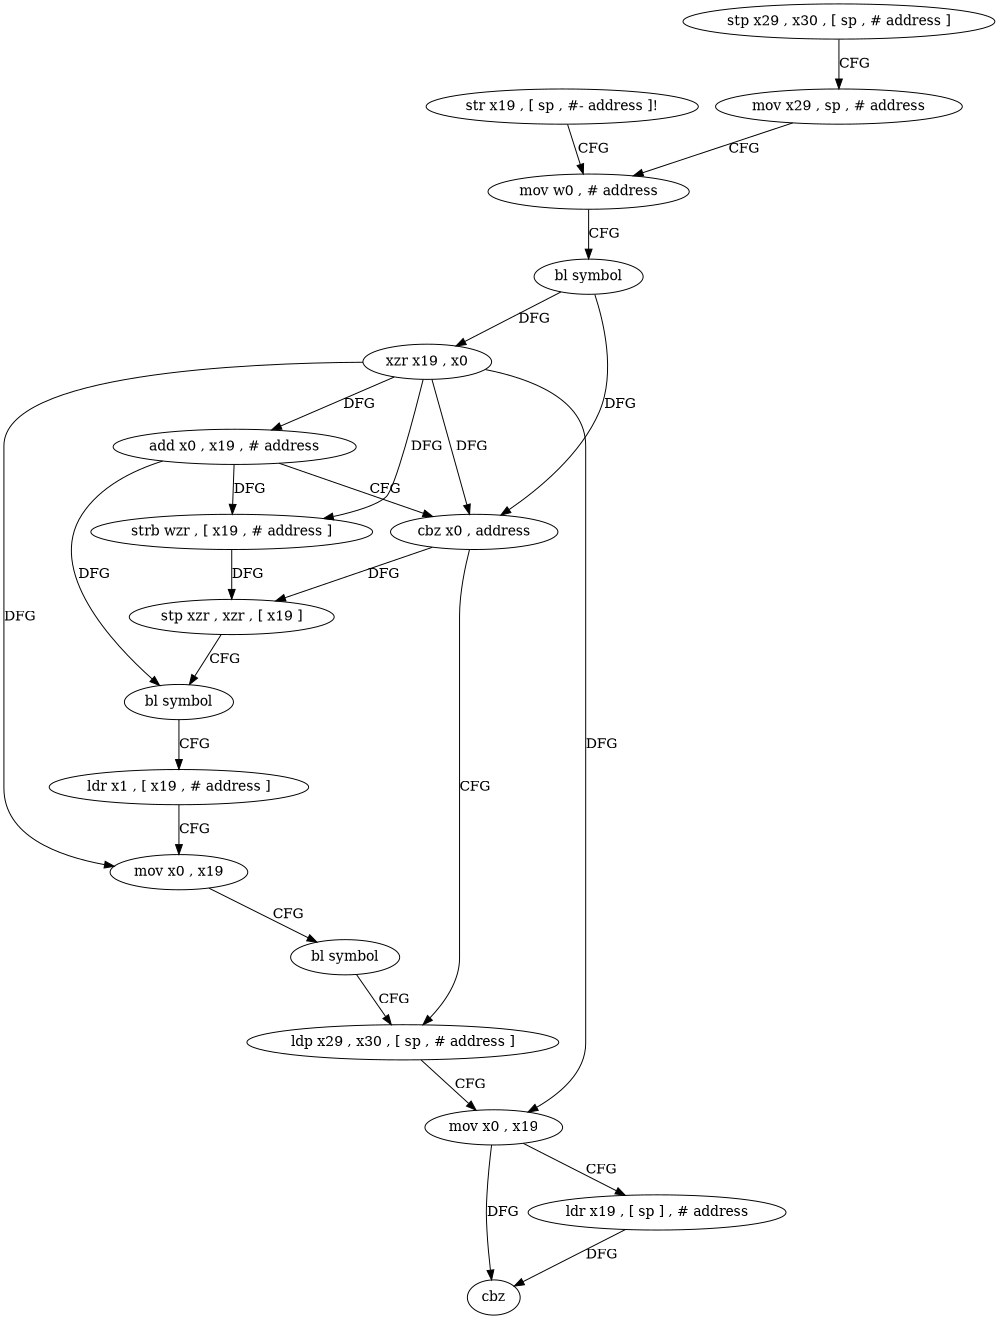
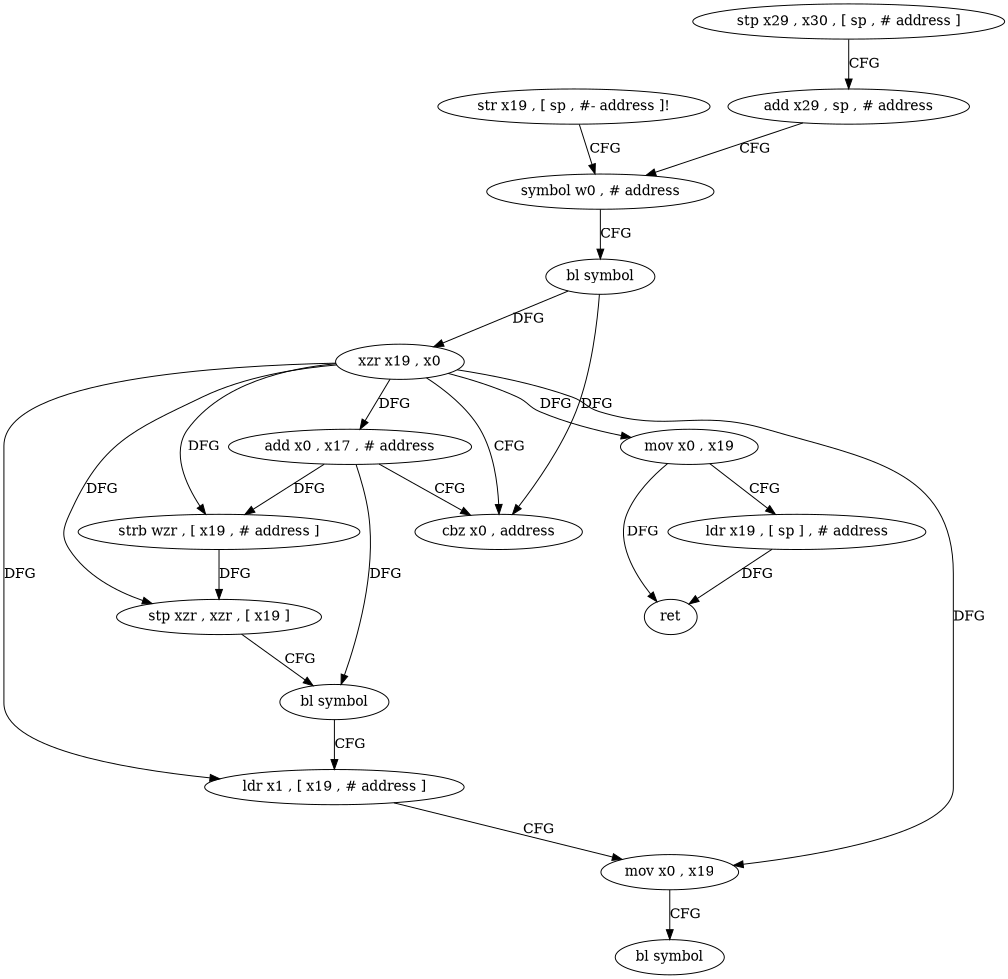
node "mov x29 , sp , # address": label "mov x29 , sp , # address" -> "add x29 , sp , # address"
node "mov w0 , # address": label "mov w0 , # address" -> "symbol w0 , # address"
node "add x0 , x19 , # address": label "add x0 , x19 , # address" -> "add x0 , x17 , # address"
edge "xzr x19 , x0" -> "cbz x0 , address": label "DFG" -> "CFG"
edge "xzr x19 , x0" -> "ldr x1 , [ x19 , # address ]": added, label "DFG"
edge "cbz x0 , address" -> "stp xzr , xzr , [ x19 ]": now "xzr x19 , x0" -> "stp xzr , xzr , [ x19 ]"
node "ldp x29 , x30 , [ sp , # address ]": removed
node "cbz": label "cbz" -> "ret"
